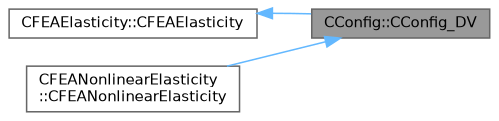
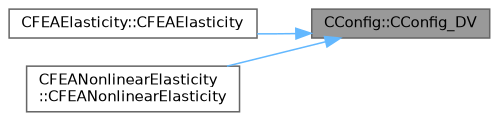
edge "CConfig::CConfig_DV" -> "CFEAElasticity::CFEAElasticity": reversed
